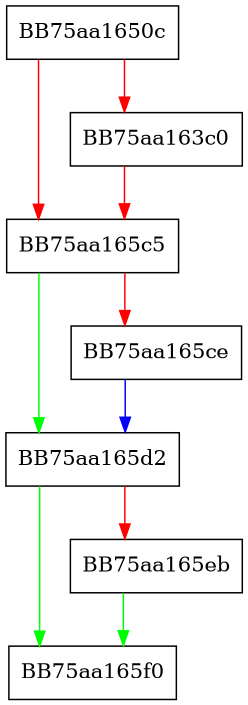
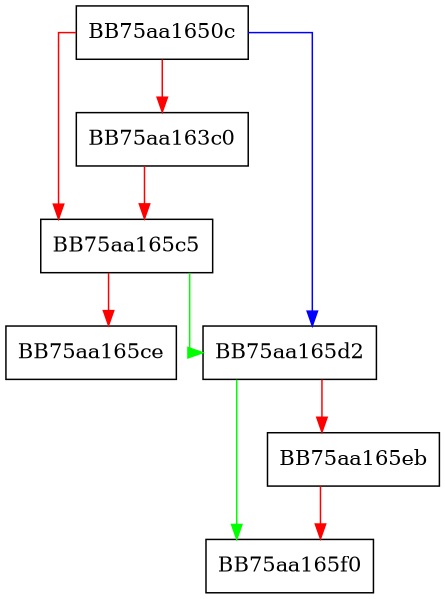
edge "BB75aa165ce" -> "BB75aa165d2": now "BB75aa1650c" -> "BB75aa165d2"
edge "BB75aa165eb" -> "BB75aa165f0": color green -> red
